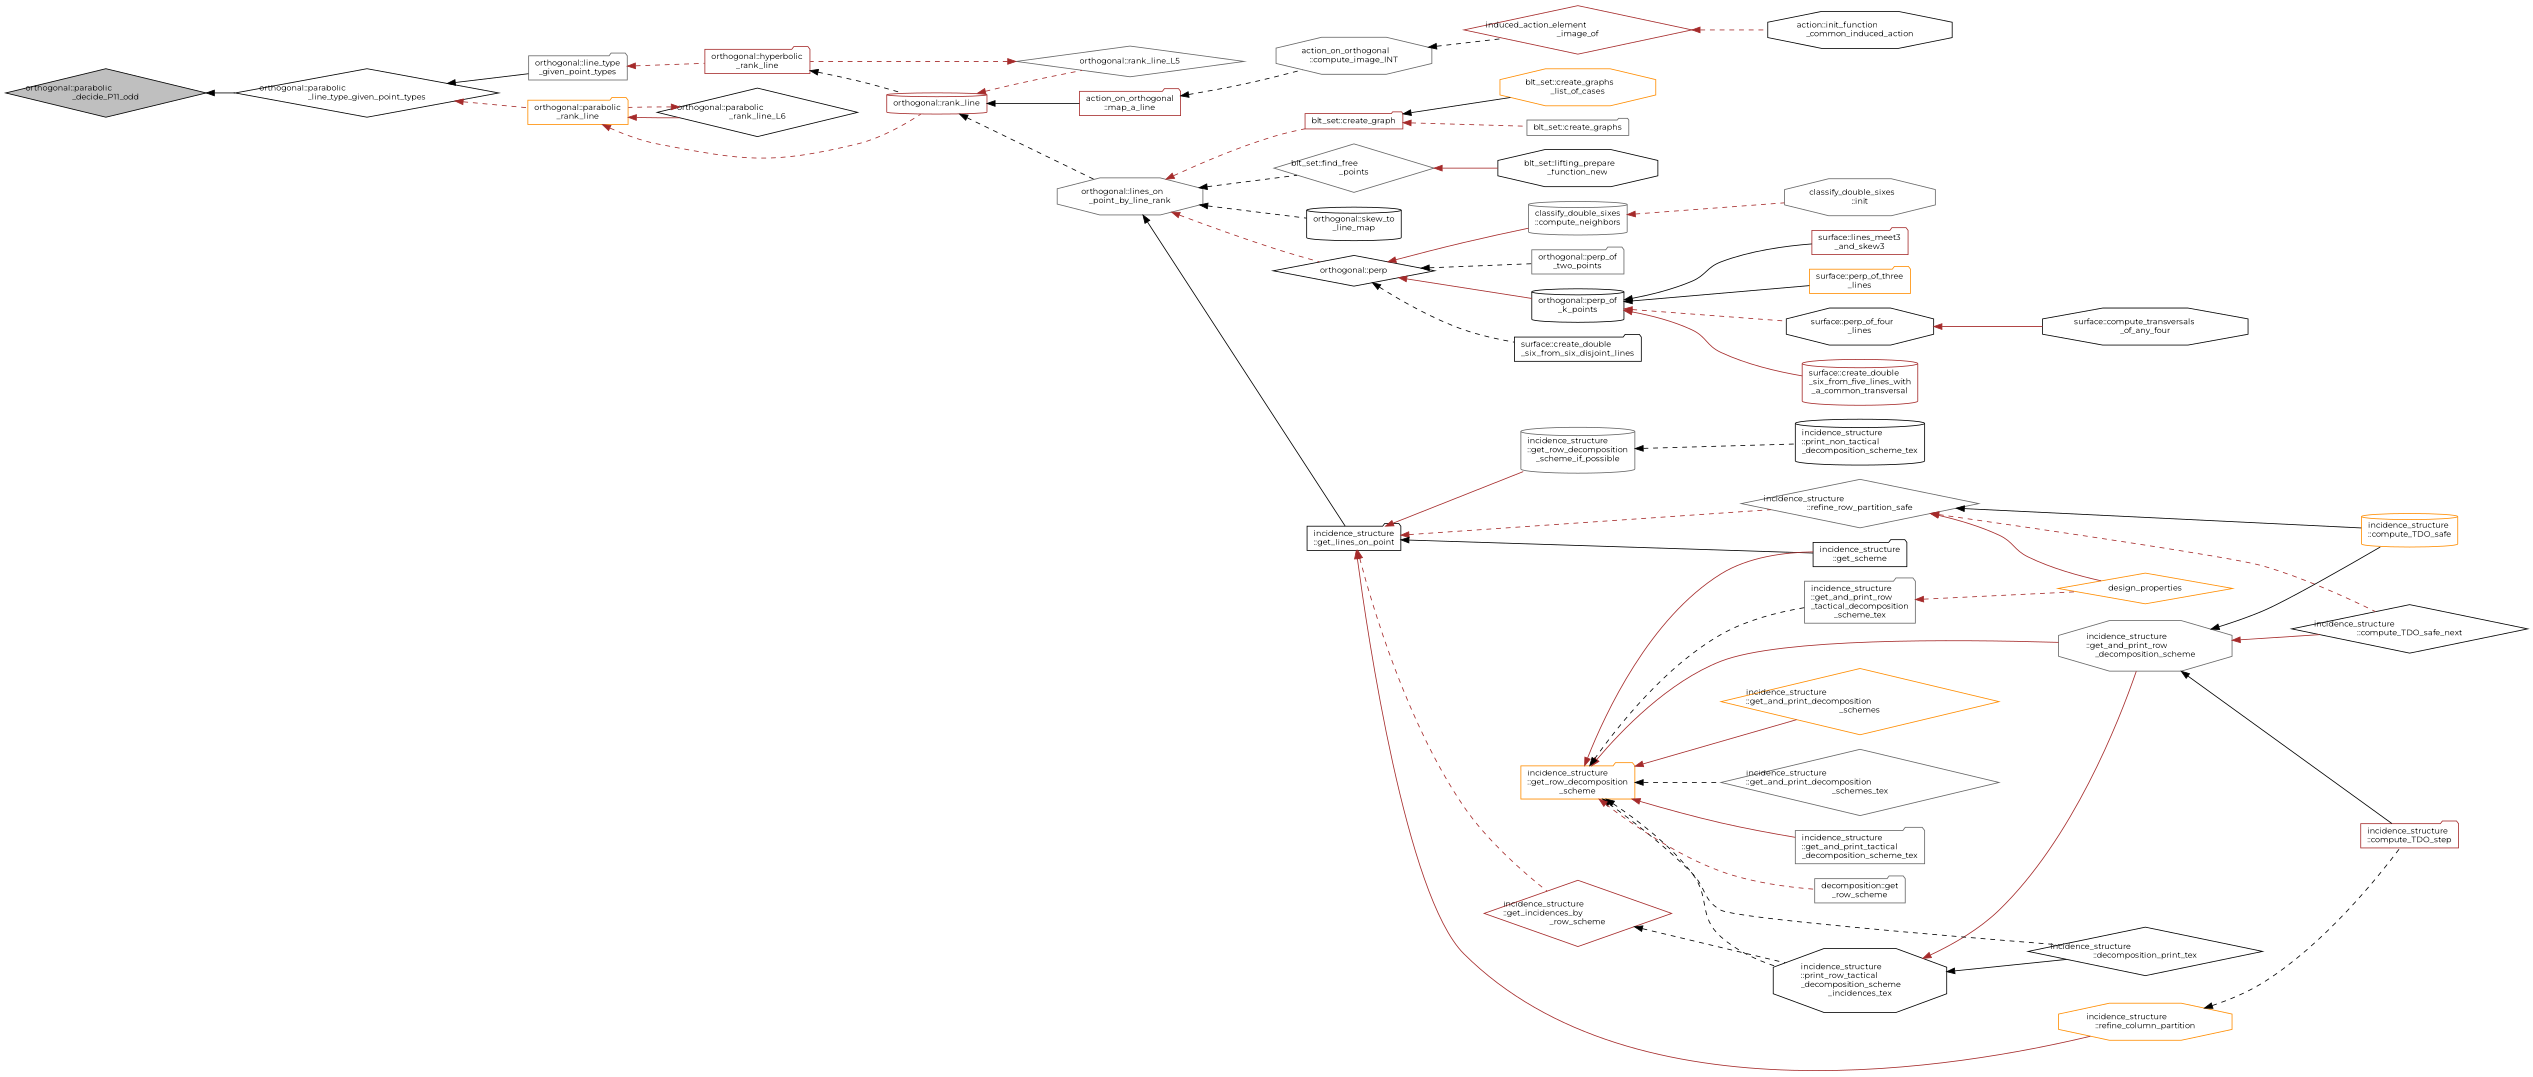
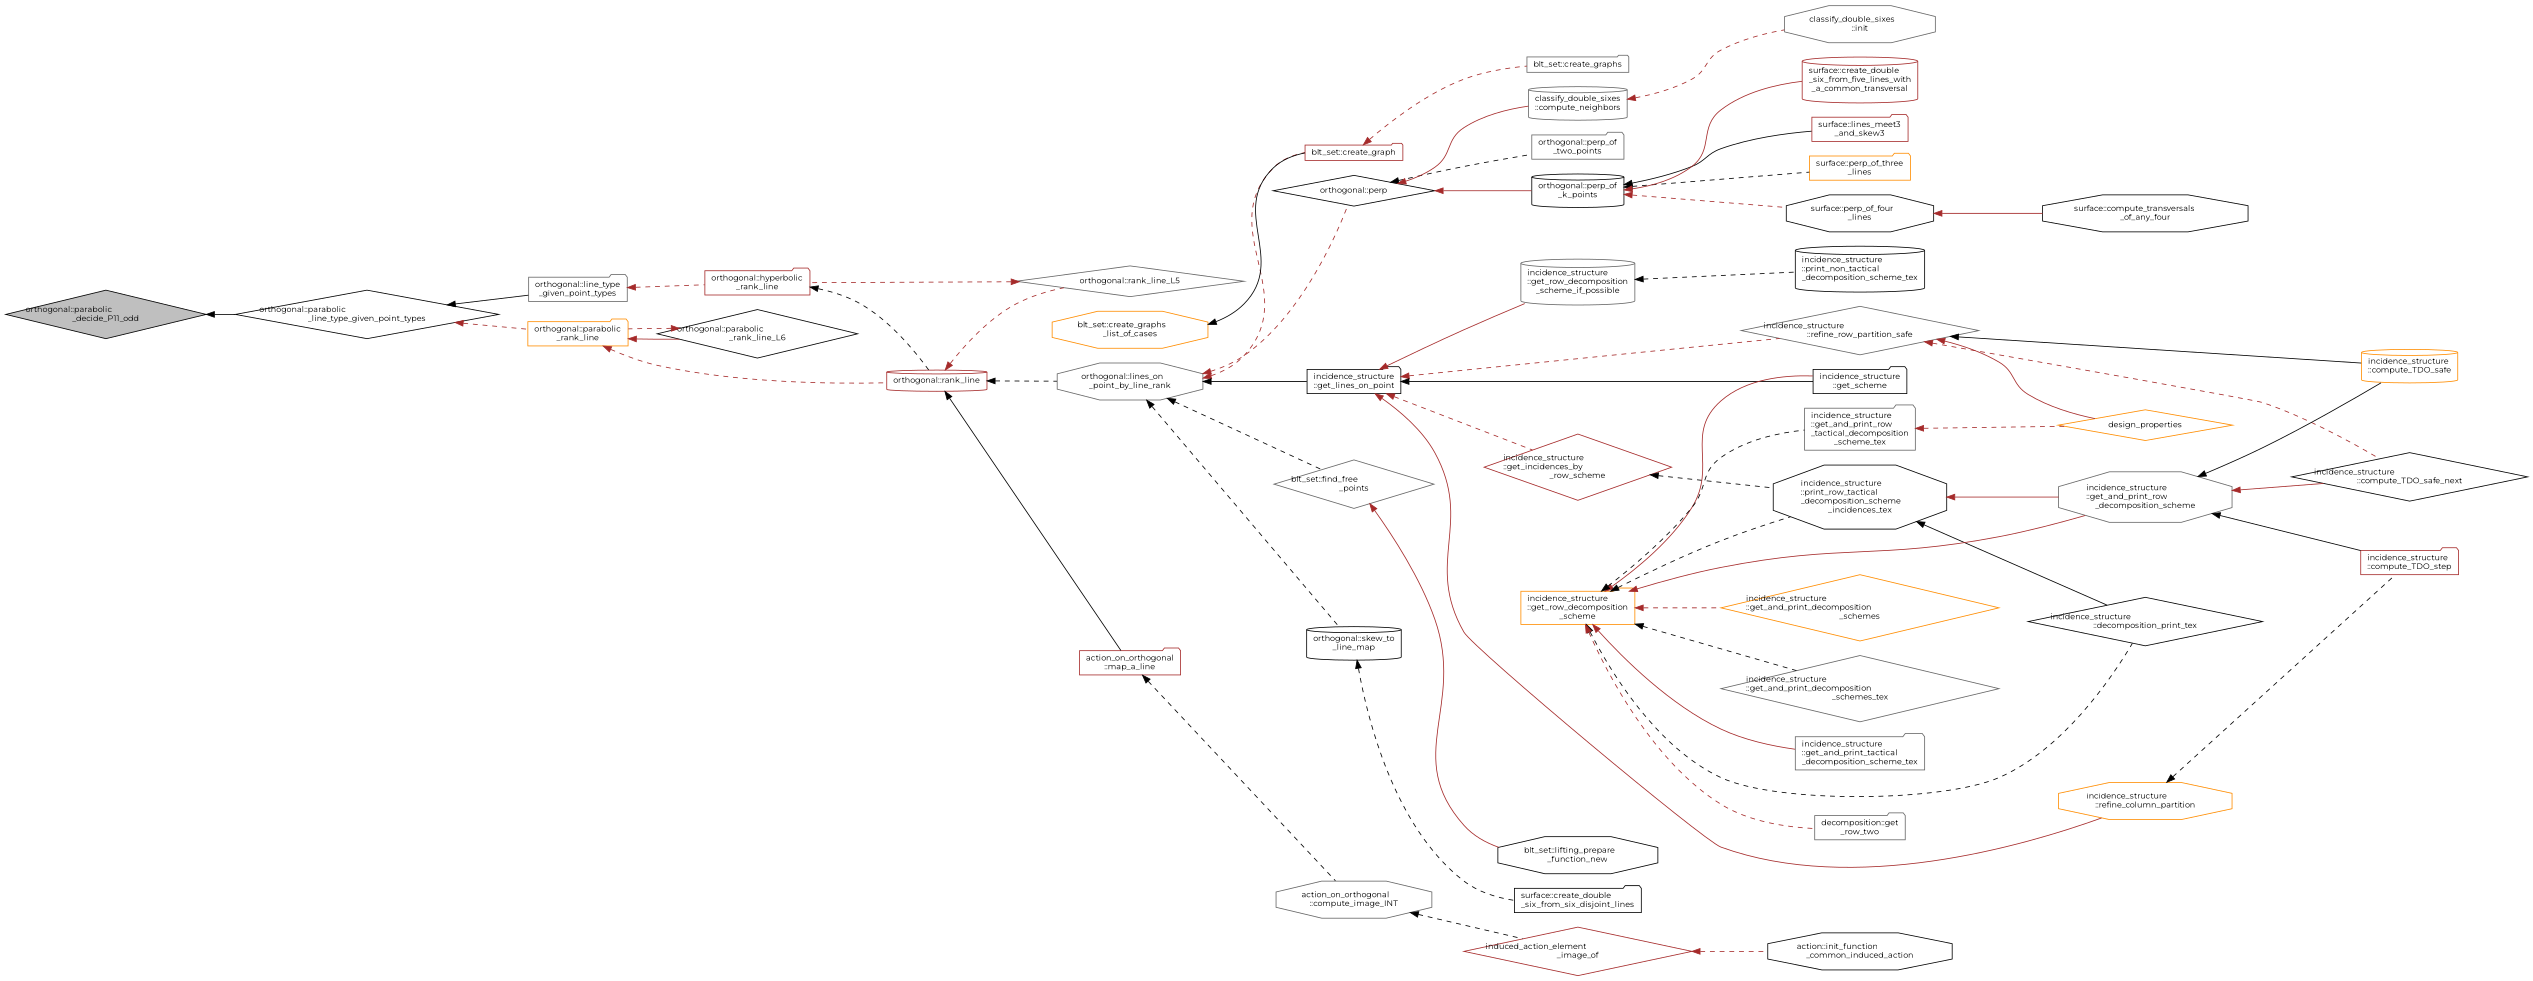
edge "blt_set::create_graphs _list_of_cases" -> "blt_set::create_graph": reversed
edge "surface::perp_of_three _lines" -> "orthogonal::perp_of _k_points": style solid -> dashed
edge "surface::create_double _six_from_six_disjoint_lines" -> "orthogonal::perp": now "surface::create_double _six_from_six_disjoint_lines" -> "orthogonal::skew_to _line_map"
edge "incidence_structure ::get_and_print_decomposition _schemes" -> "incidence_structure ::get_row_decomposition _scheme": style solid -> dashed
node "decomposition::get _row_scheme": label "decomposition::get _row_scheme" -> "decomposition::get _row_two"
